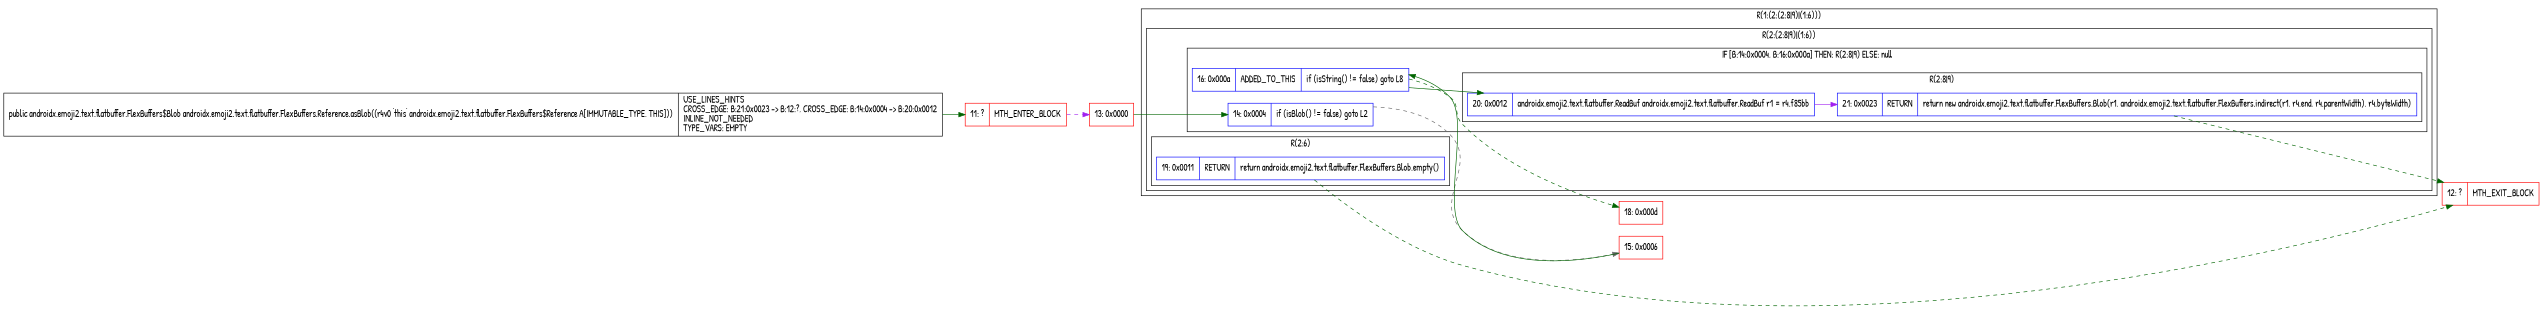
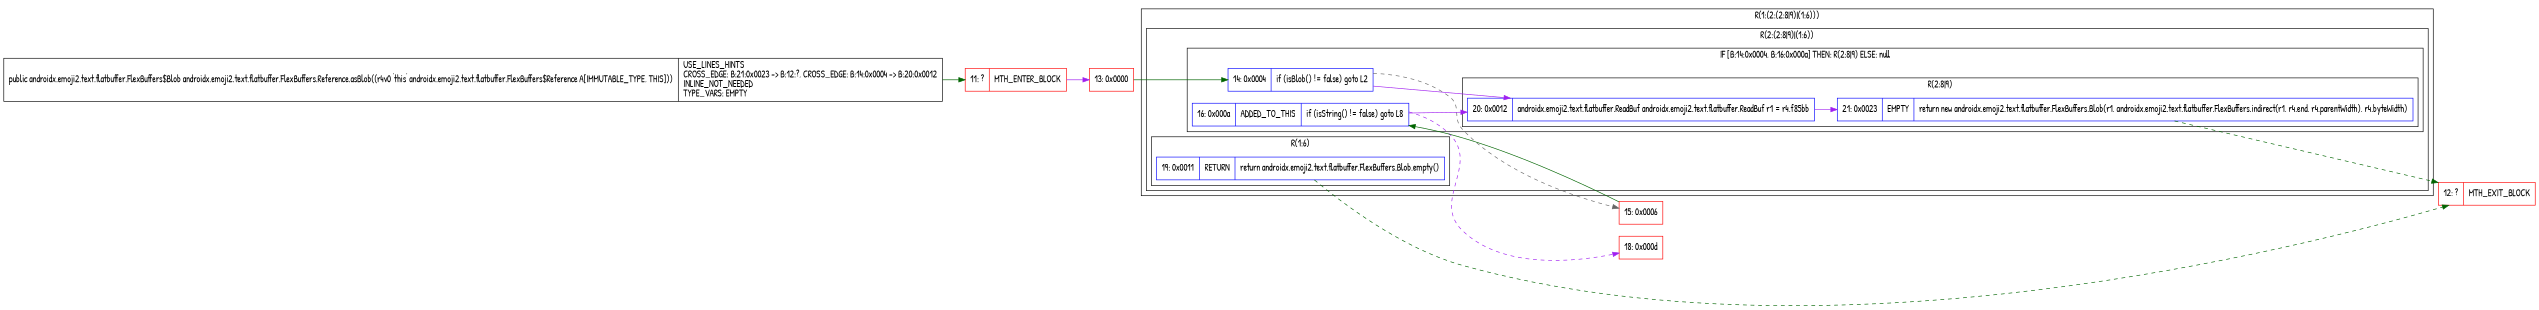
edge "14: 0x0004" -> "20: 0x0012": added
edge "16: 0x000a" -> "20: 0x0012": color darkgreen -> purple
node "21: 0x0023": text "RETURN" -> "EMPTY"
edge "11: ?" -> "13: 0x0000": style dashed -> solid
cluster "R(2:6)": label "R(2:6)" -> "R(1:6)"
edge "16: 0x000a" -> "18: 0x000d": color darkgreen -> purple
